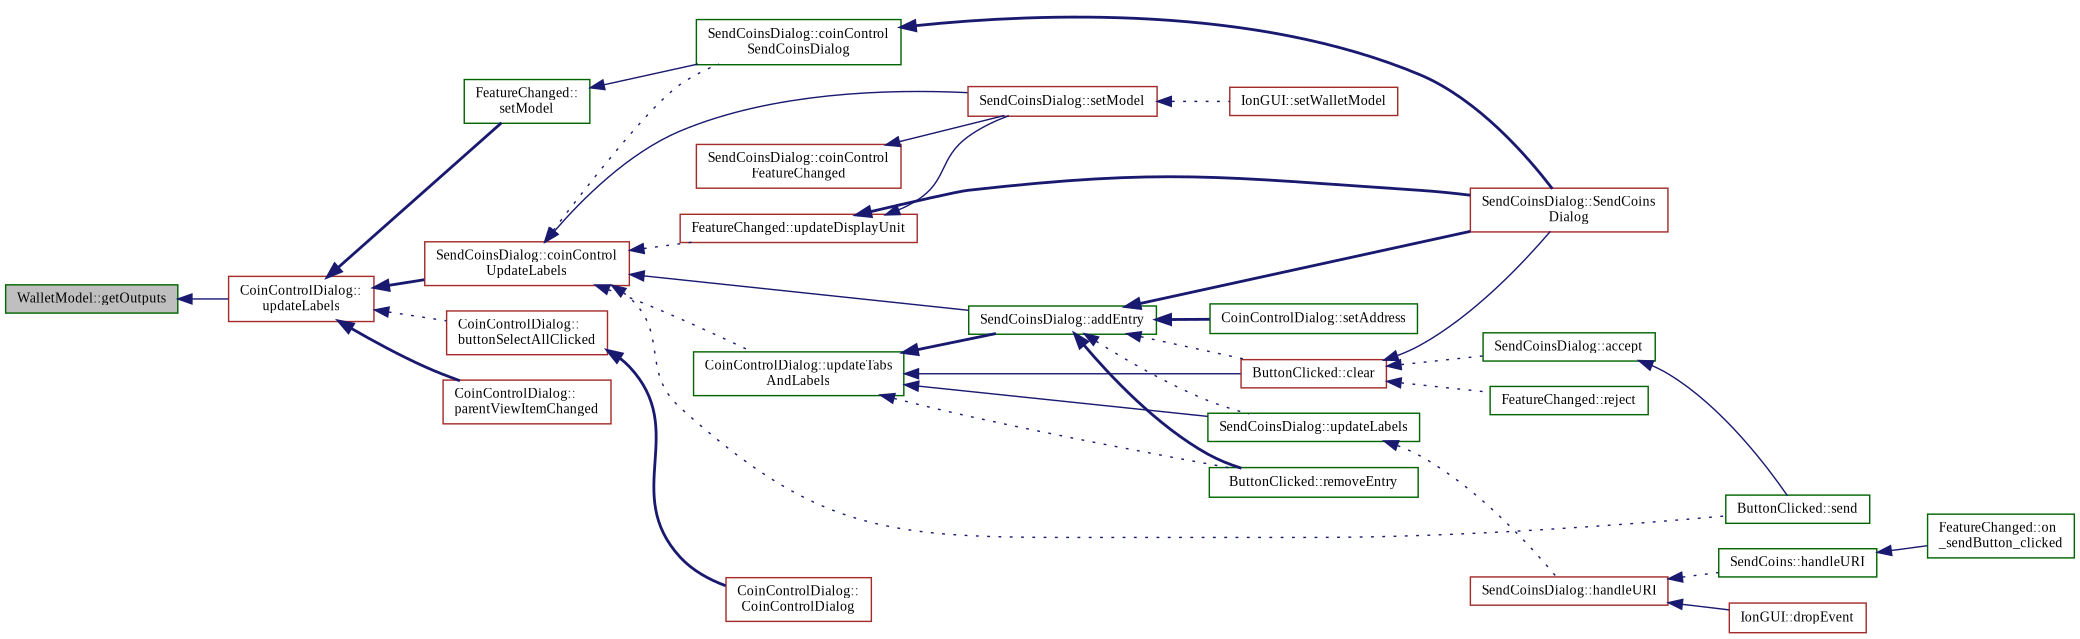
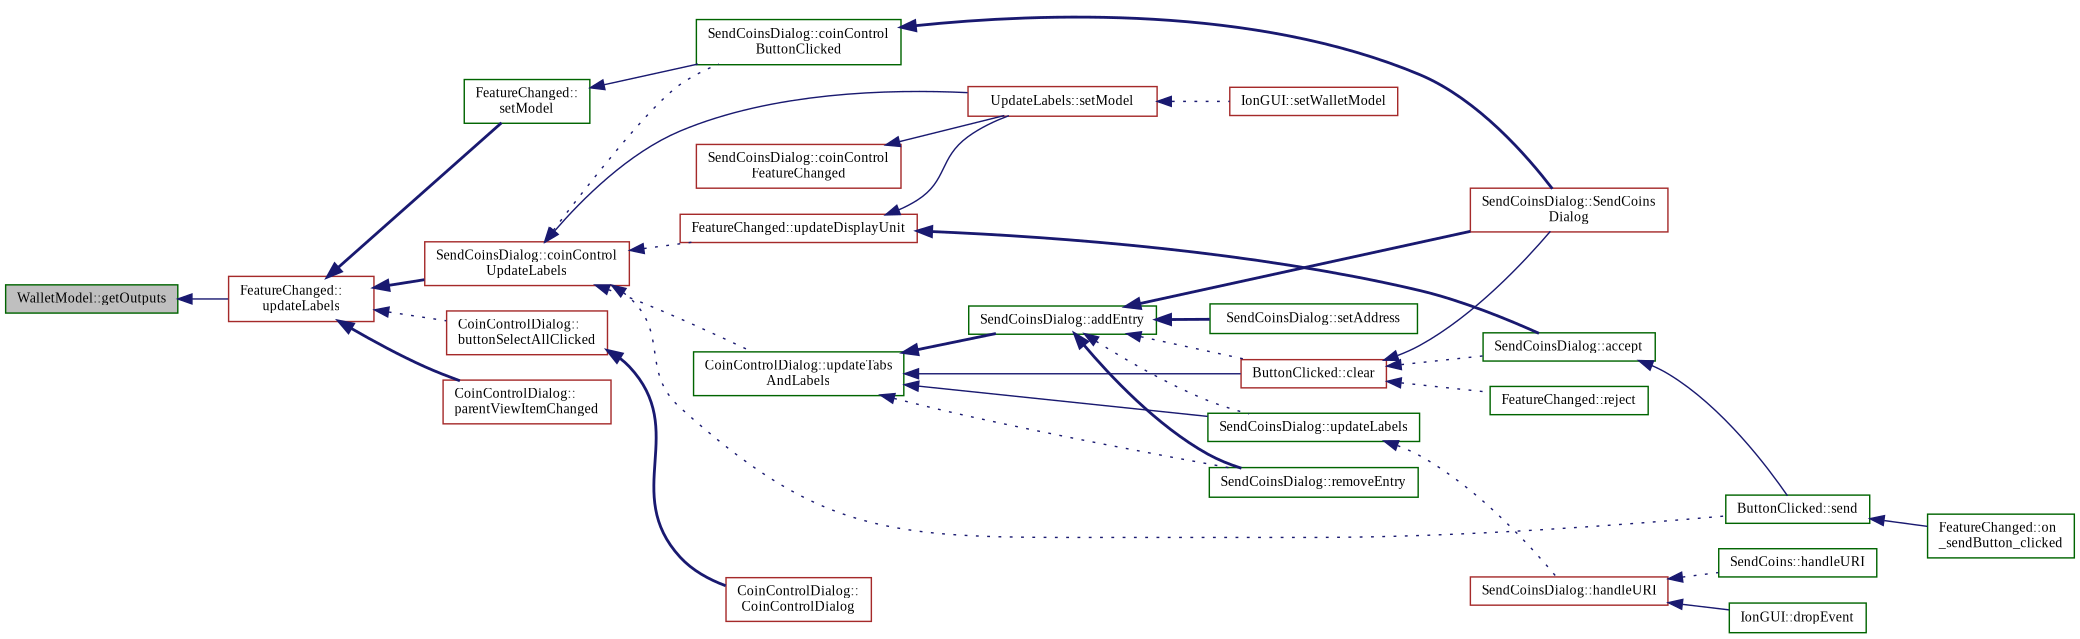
node "SendCoinsDialog::coinControl SendCoinsDialog": label "SendCoinsDialog::coinControl SendCoinsDialog" -> "SendCoinsDialog::coinControl ButtonClicked"
node "SendCoinsDialog::setModel": label "SendCoinsDialog::setModel" -> "UpdateLabels::setModel"
edge "SendCoinsDialog::SendCoins Dialog" -> "FeatureChanged::updateDisplayUnit": now "SendCoinsDialog::accept" -> "FeatureChanged::updateDisplayUnit"
edge "SendCoinsDialog::addEntry" -> "SendCoinsDialog::coinControl UpdateLabels": removed
node "CoinControlDialog:: updateLabels": label "CoinControlDialog:: updateLabels" -> "FeatureChanged:: updateLabels"
node "CoinControlDialog::setAddress": label "CoinControlDialog::setAddress" -> "SendCoinsDialog::setAddress"
node "ButtonClicked::removeEntry": label "ButtonClicked::removeEntry" -> "SendCoinsDialog::removeEntry"
edge "FeatureChanged::on _sendButton_clicked" -> "SendCoins::handleURI": now "FeatureChanged::on _sendButton_clicked" -> "ButtonClicked::send"
node "IonGUI::dropEvent": color brown -> darkgreen
